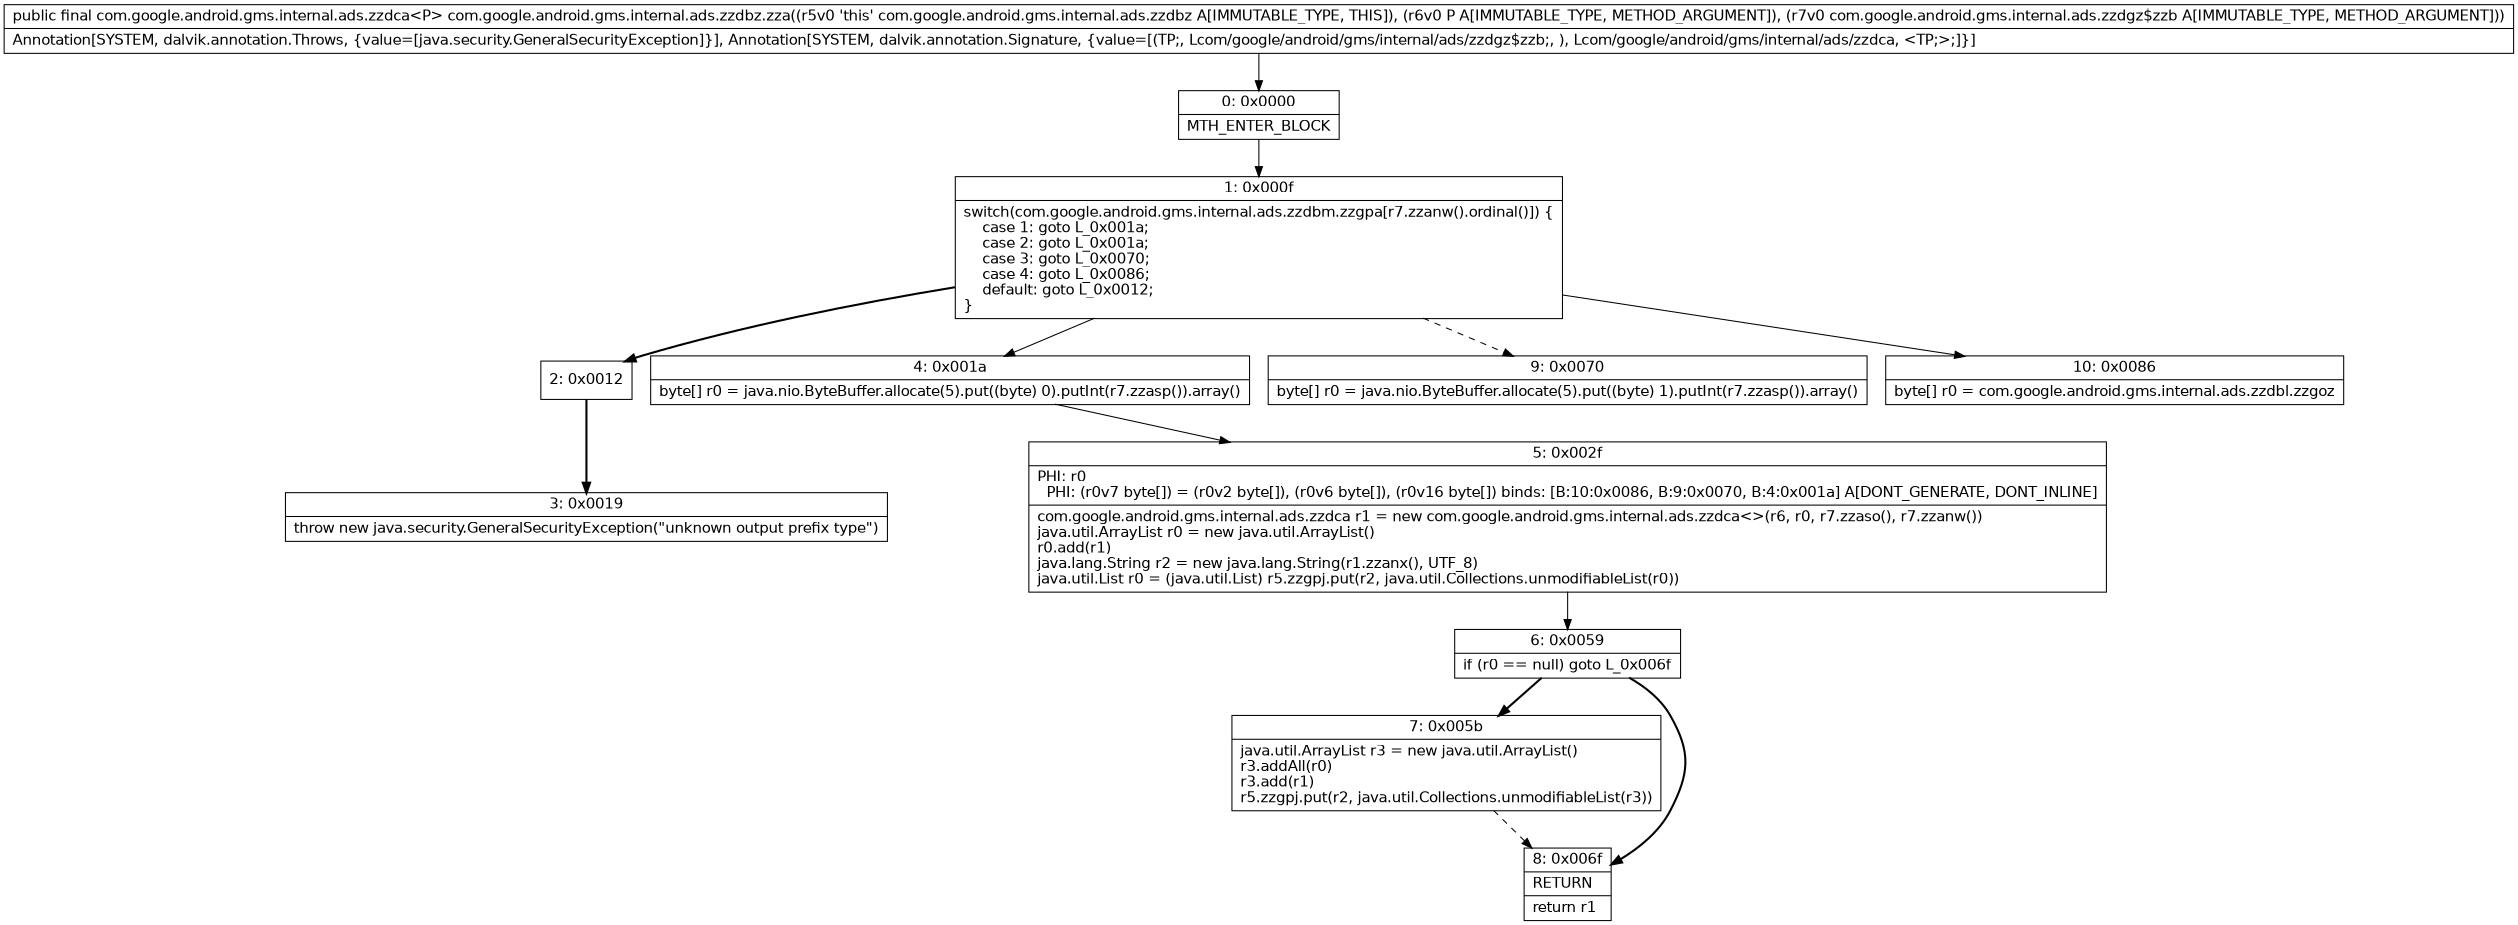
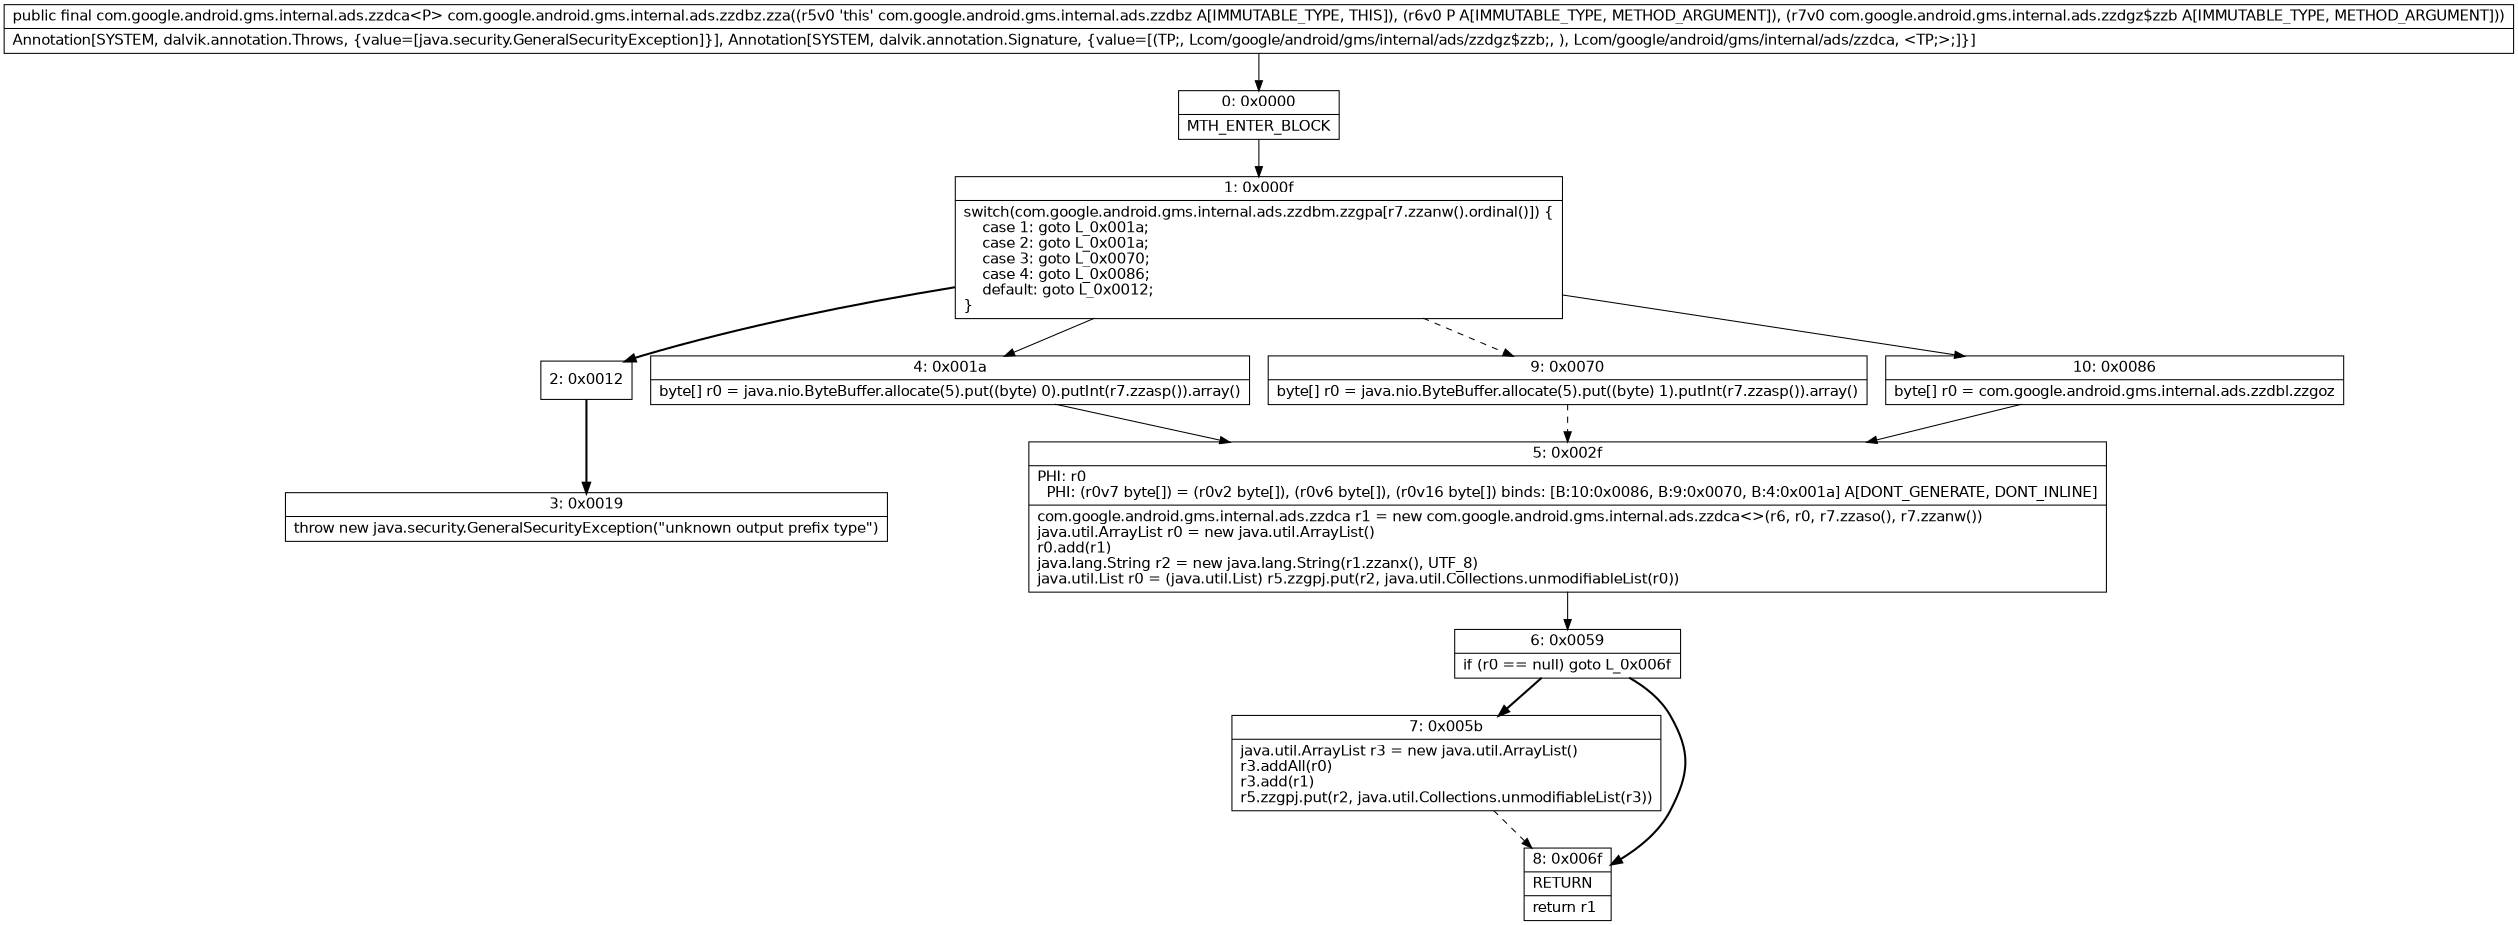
edge "9: 0x0070" -> "5: 0x002f": added
edge "10: 0x0086" -> "5: 0x002f": added
